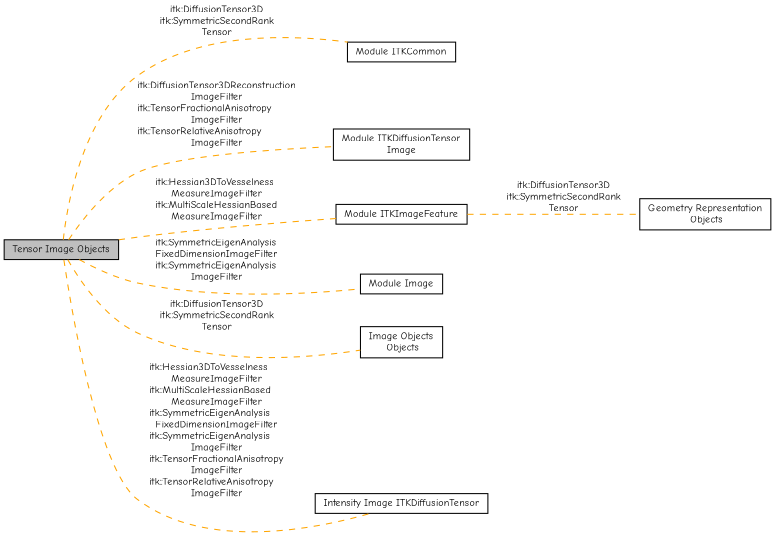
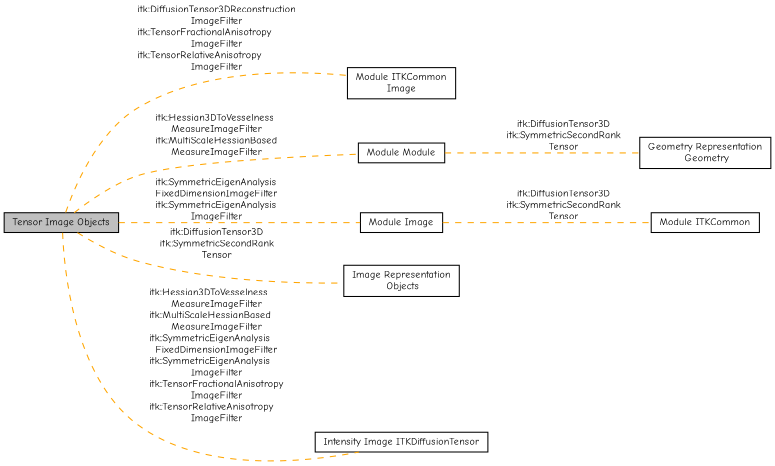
edge "Module ITKCommon" -- "Tensor Image Objects": now "Module ITKCommon" -- "Module Image"
node "Module ITKDiffusionTensor Image": label "Module ITKDiffusionTensor Image" -> "Module ITKCommon Image"
node "Module ITKImageFeature": label "Module ITKImageFeature" -> "Module Module"
node "Geometry Representation Objects": label "Geometry Representation Objects" -> "Geometry Representation Geometry"
node "Image Objects Objects": label "Image Objects Objects" -> "Image Representation Objects"
